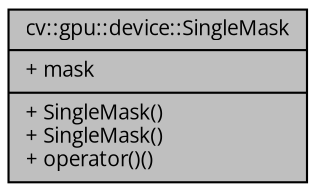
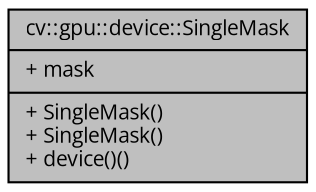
node "cv::gpu::device::SingleMask": text "+ operator()()" -> "+ device()()"
